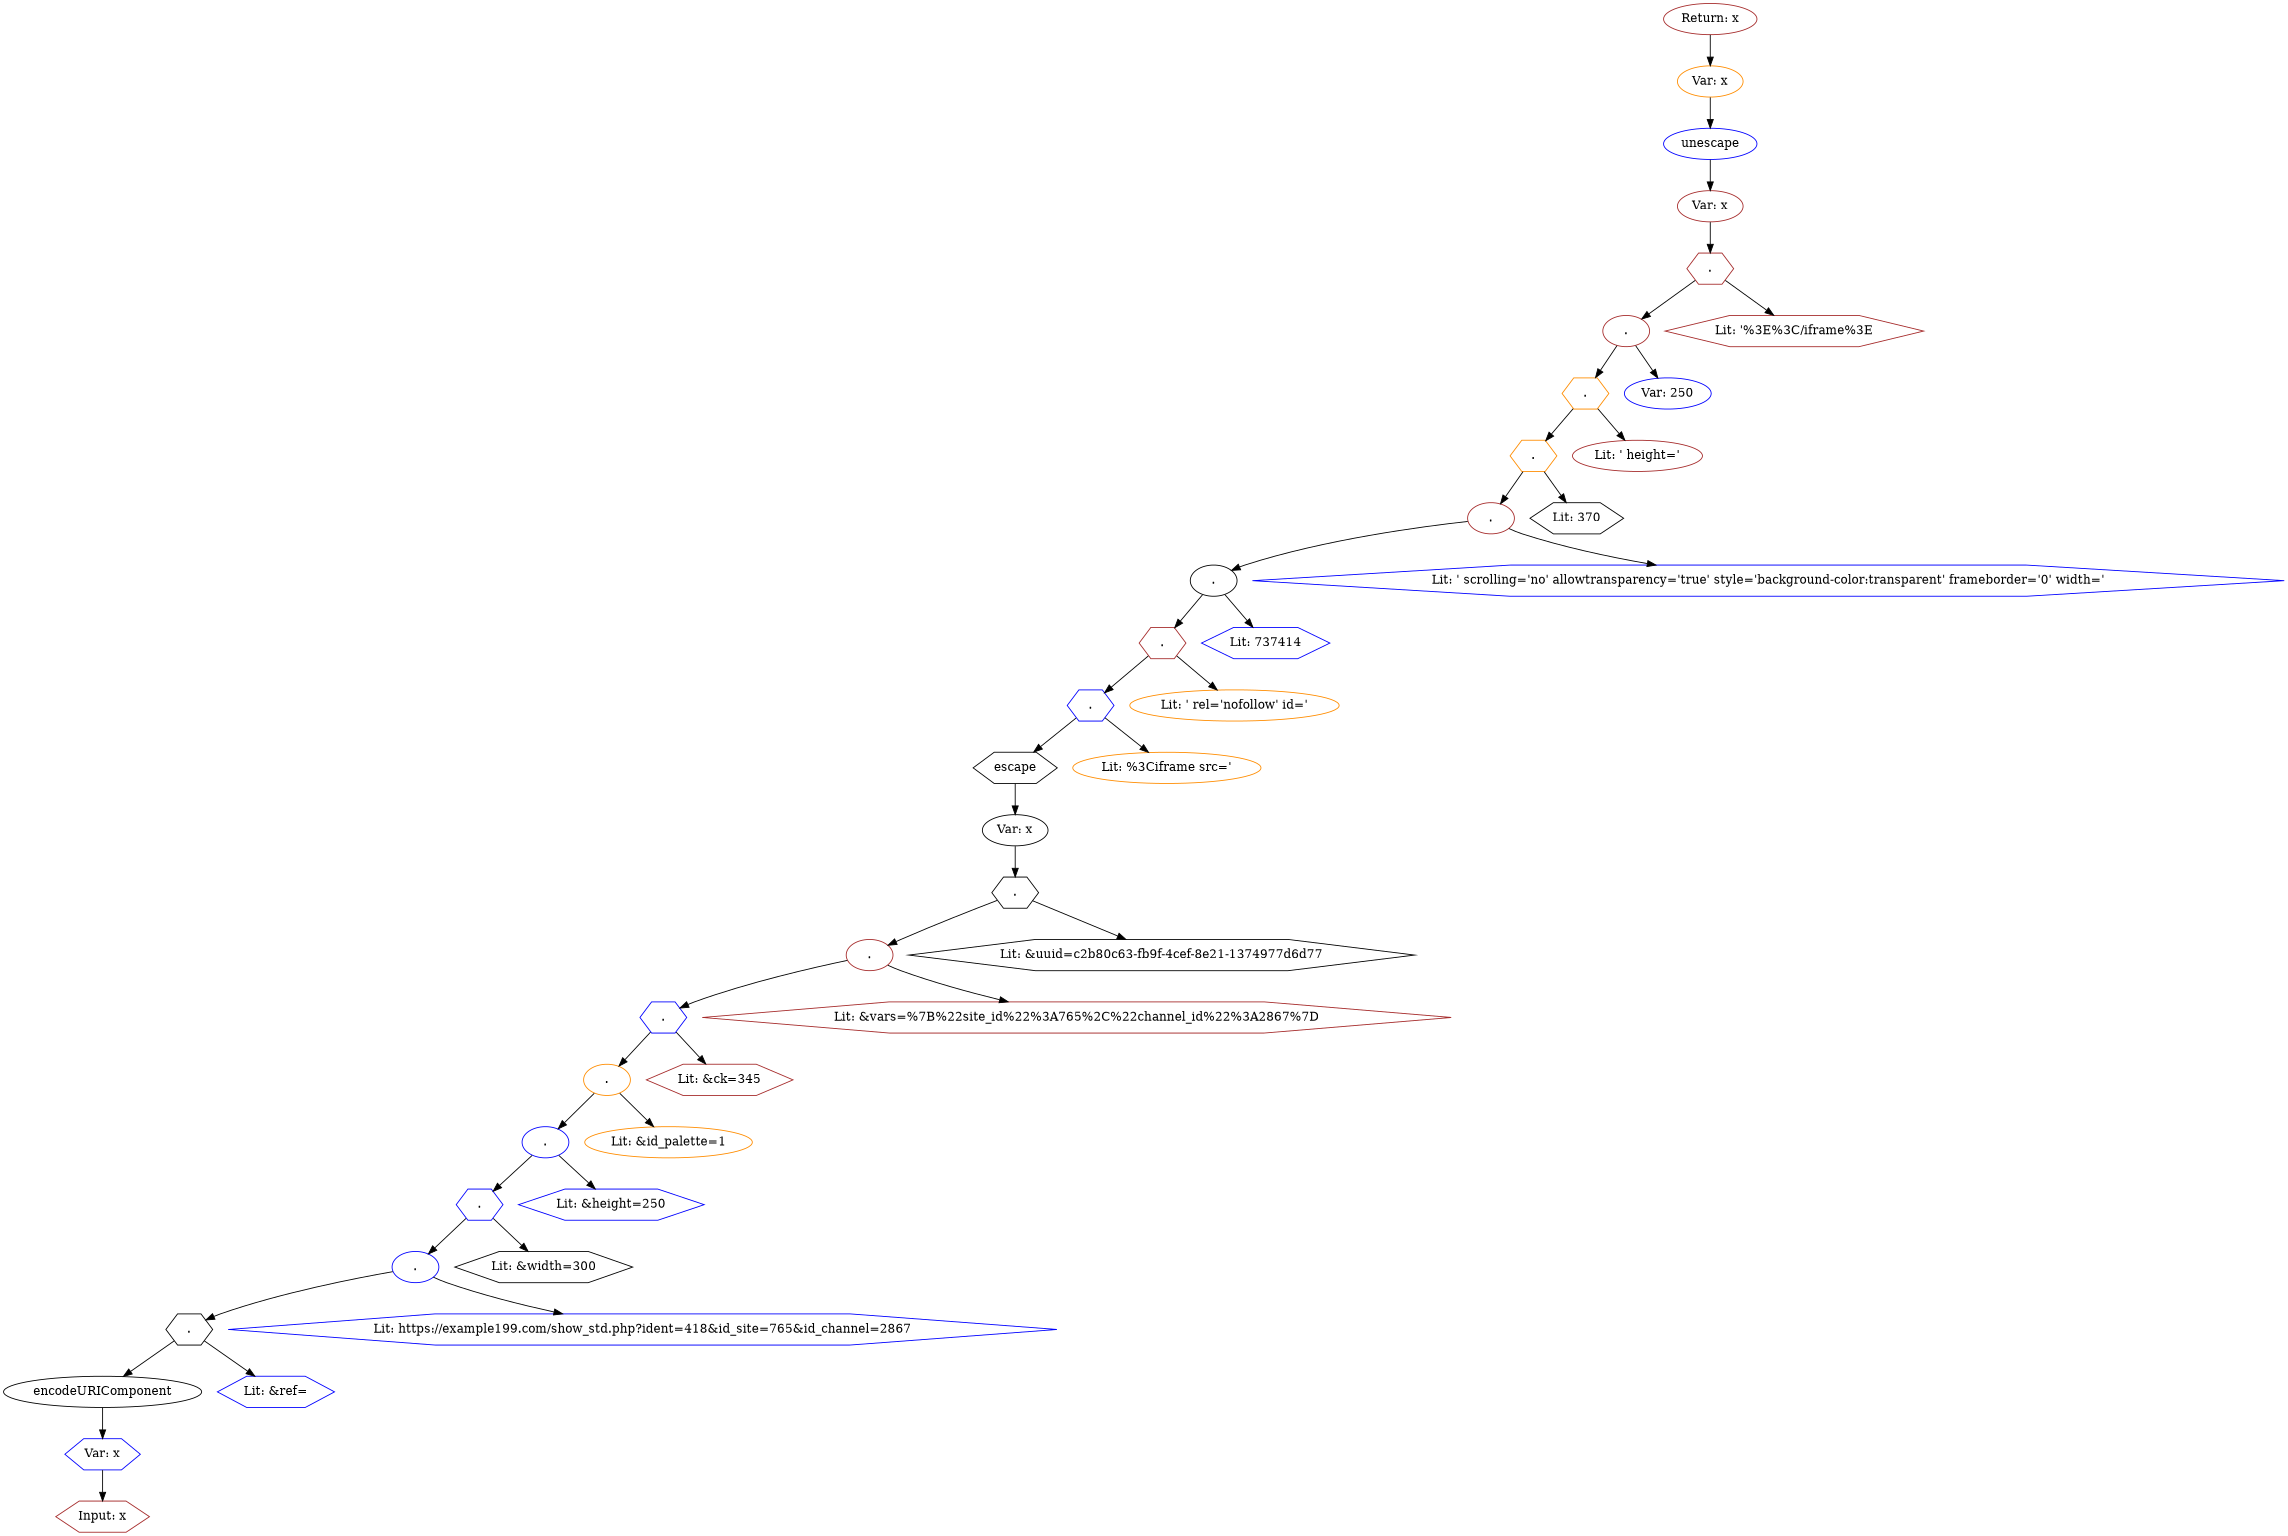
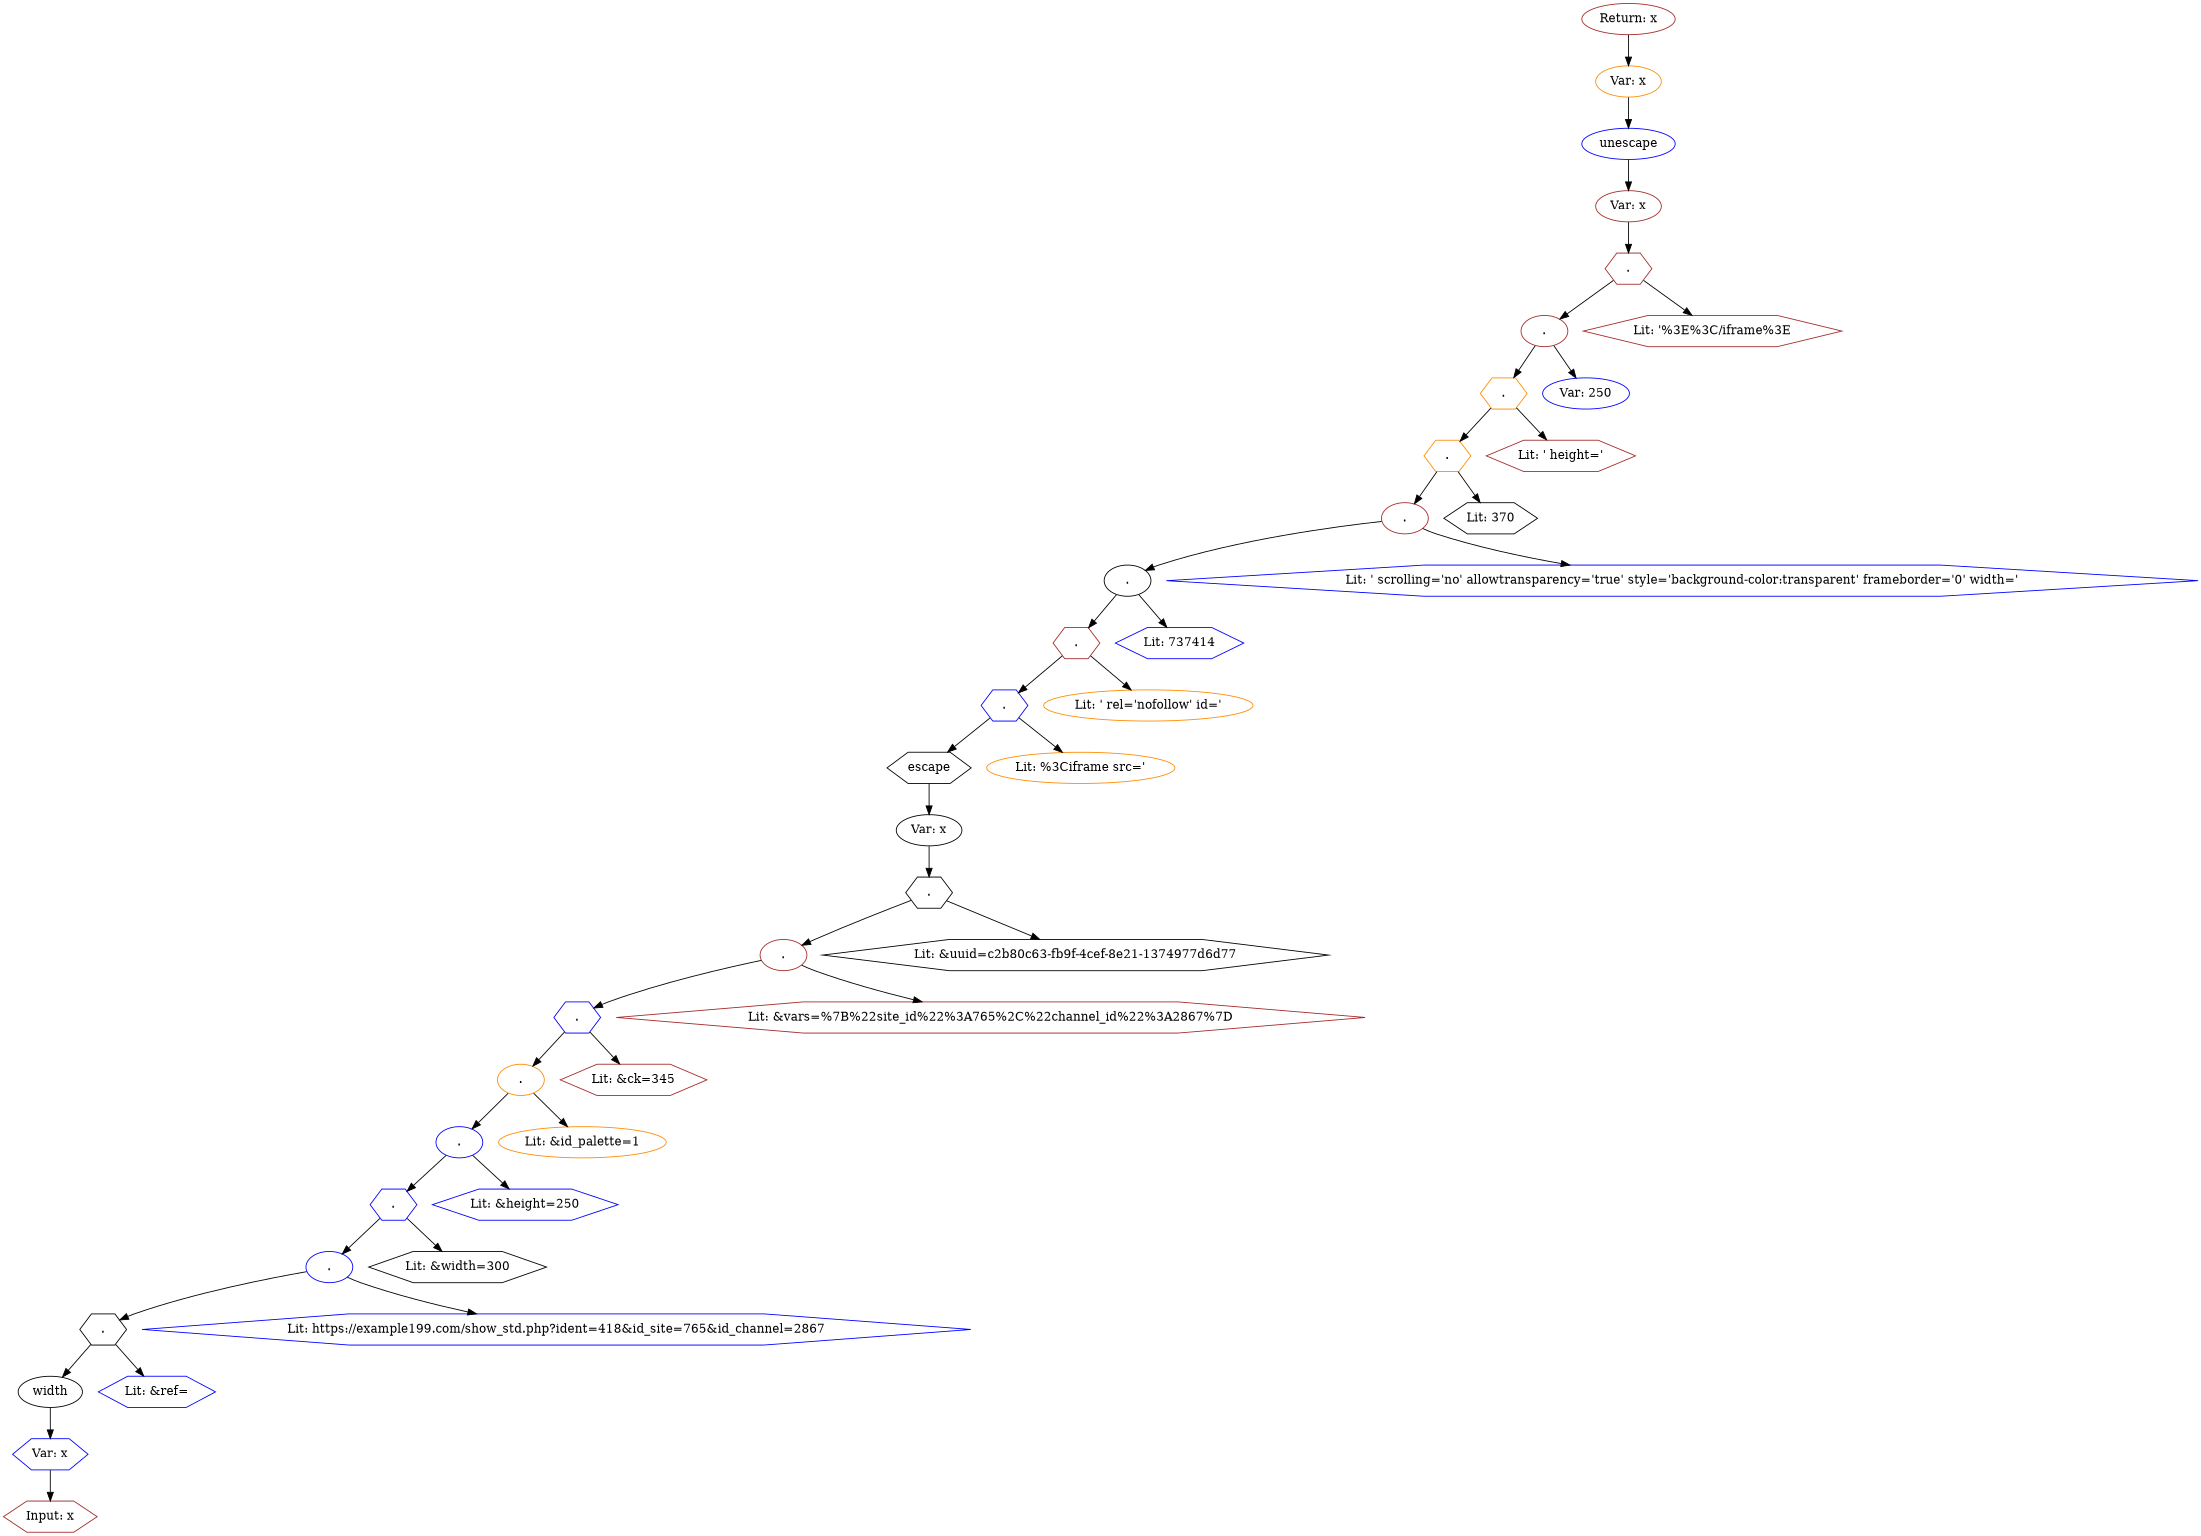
node "Lit: ' height='": shape ellipse -> hexagon
node "encodeURIComponent": label "encodeURIComponent" -> "width"
